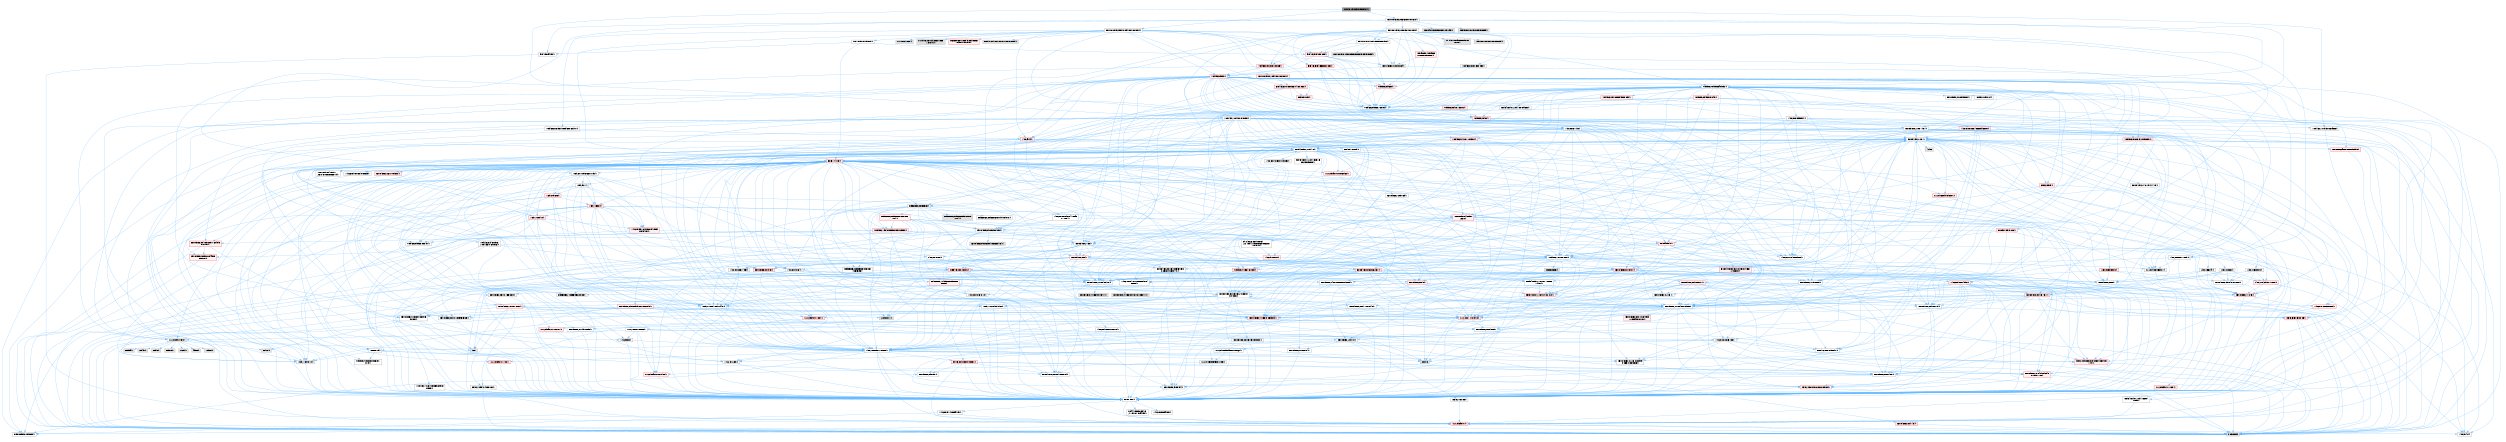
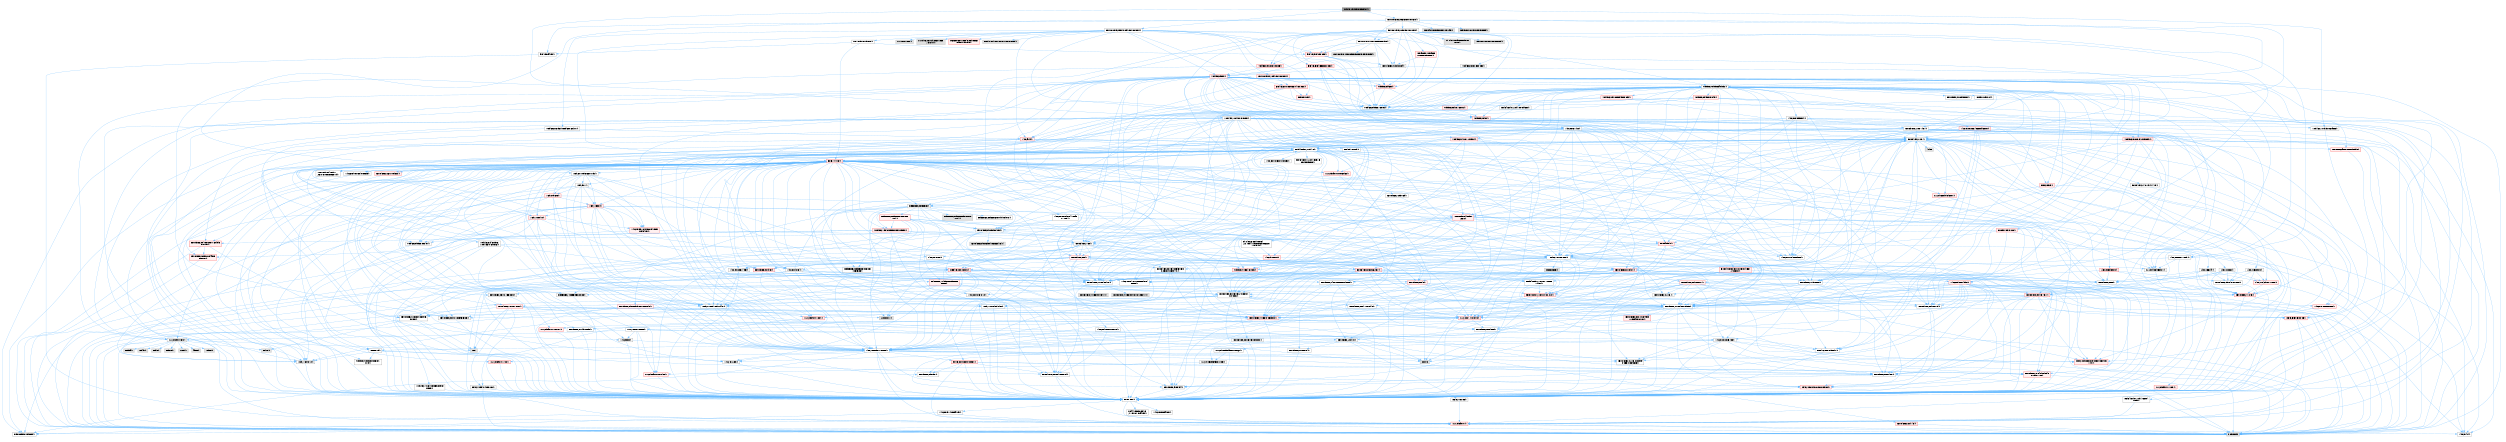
node "UObject/NameTypes.h": label "UObject/NameTypes.h" -> "Script/NameTypes.h"
